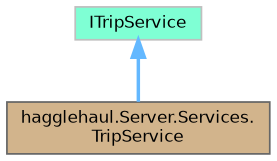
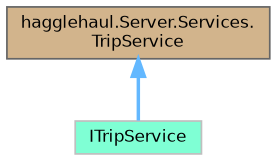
edge "hagglehaul.Server.Services. TripService" -> "ITripService": reversed
